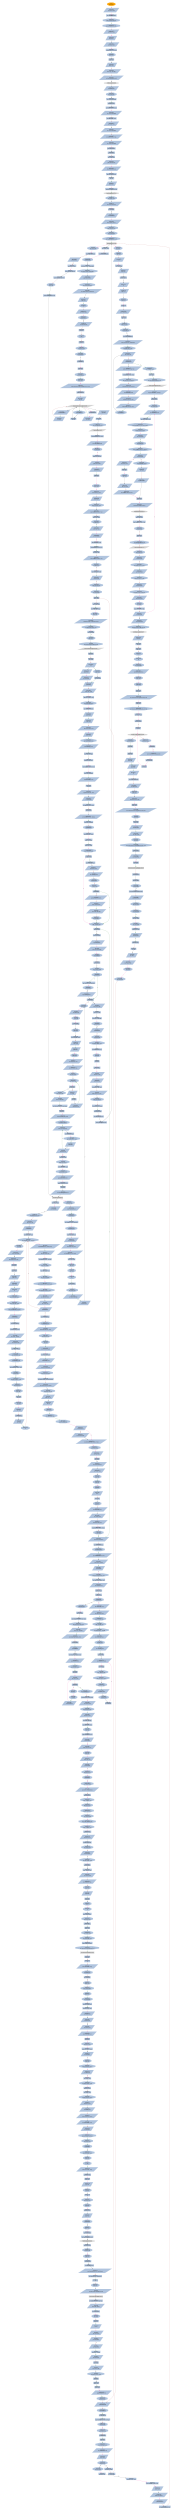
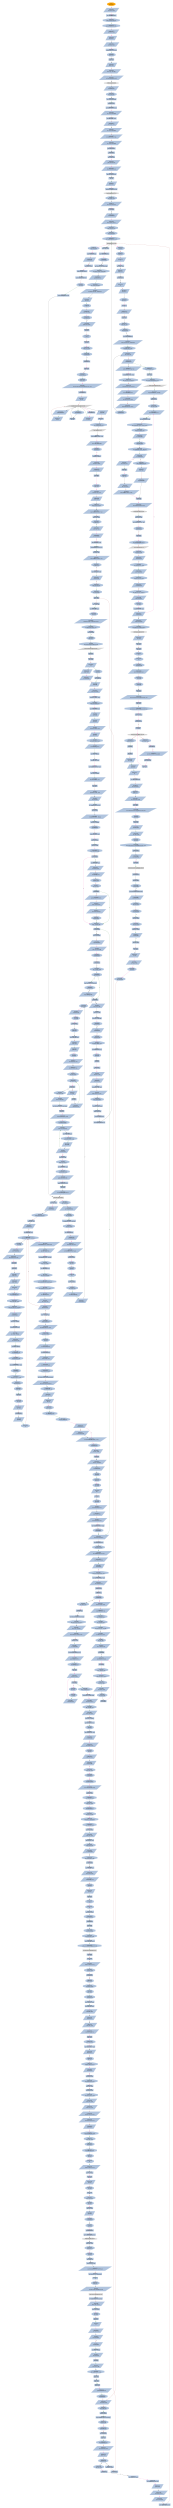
node "0x00410222 cmpl %edx, %edi": shape parallelogram -> box
